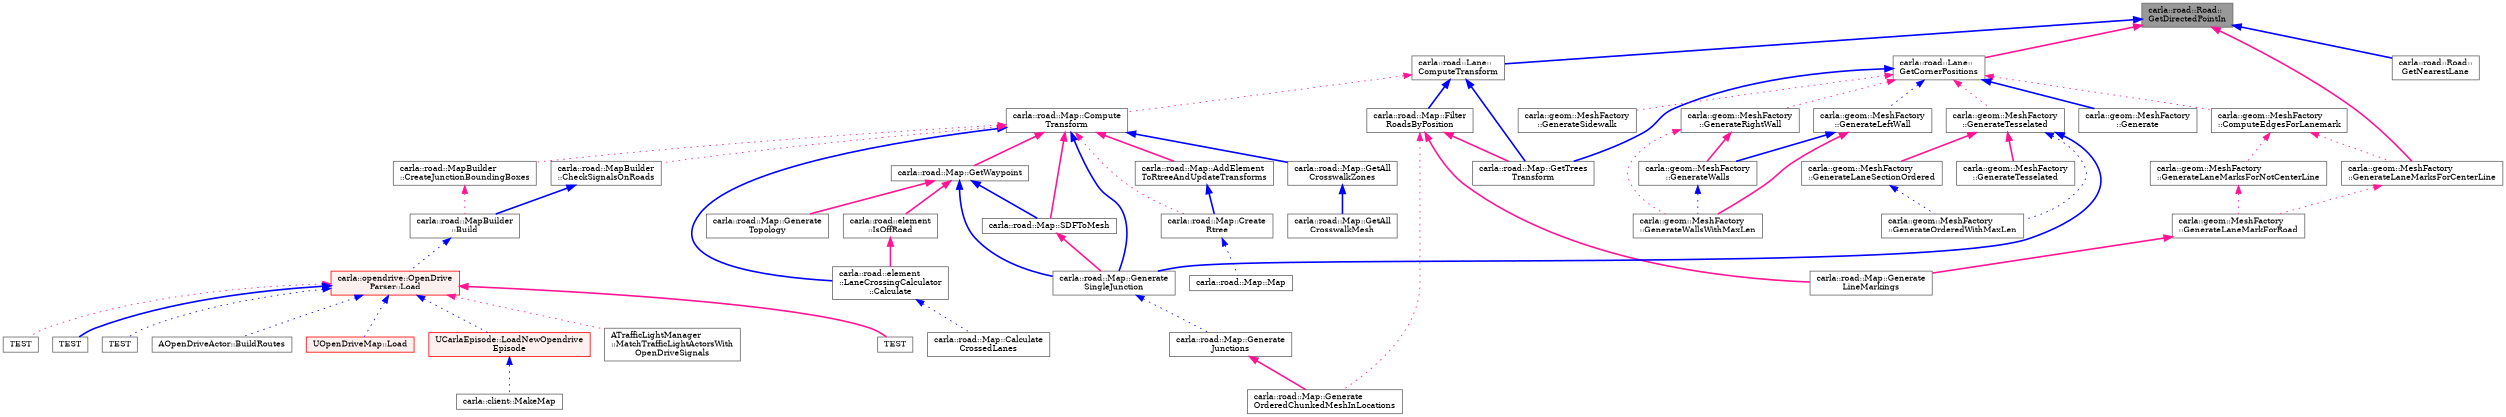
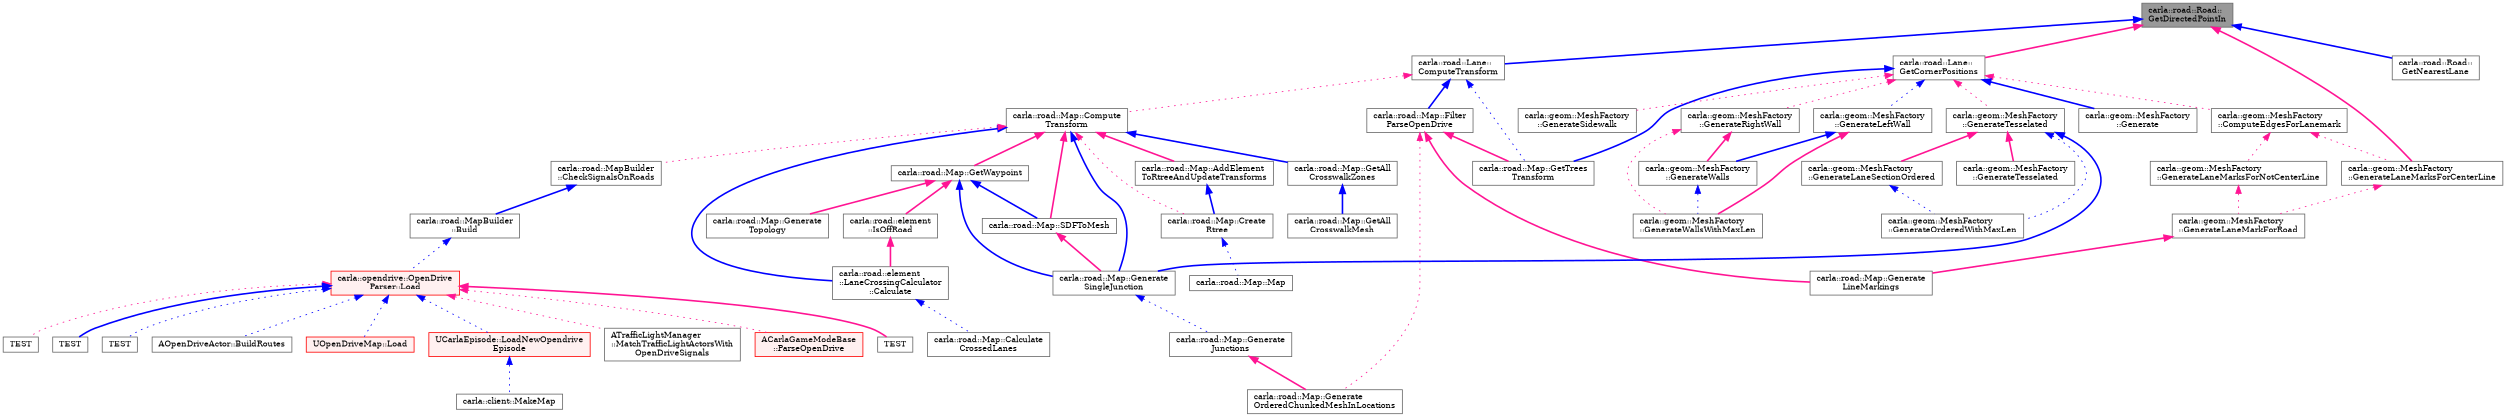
node "carla::road::Map::Filter RoadsByPosition": label "carla::road::Map::Filter RoadsByPosition" -> "carla::road::Map::Filter ParseOpenDrive"
edge "carla::road::Map::GetTrees Transform" -> "carla::road::Lane:: ComputeTransform": style bold -> dotted
node "carla::road::MapBuilder ::CreateJunctionBoundingBoxes": removed
node "ACarlaGameModeBase ::ParseOpenDrive": added
